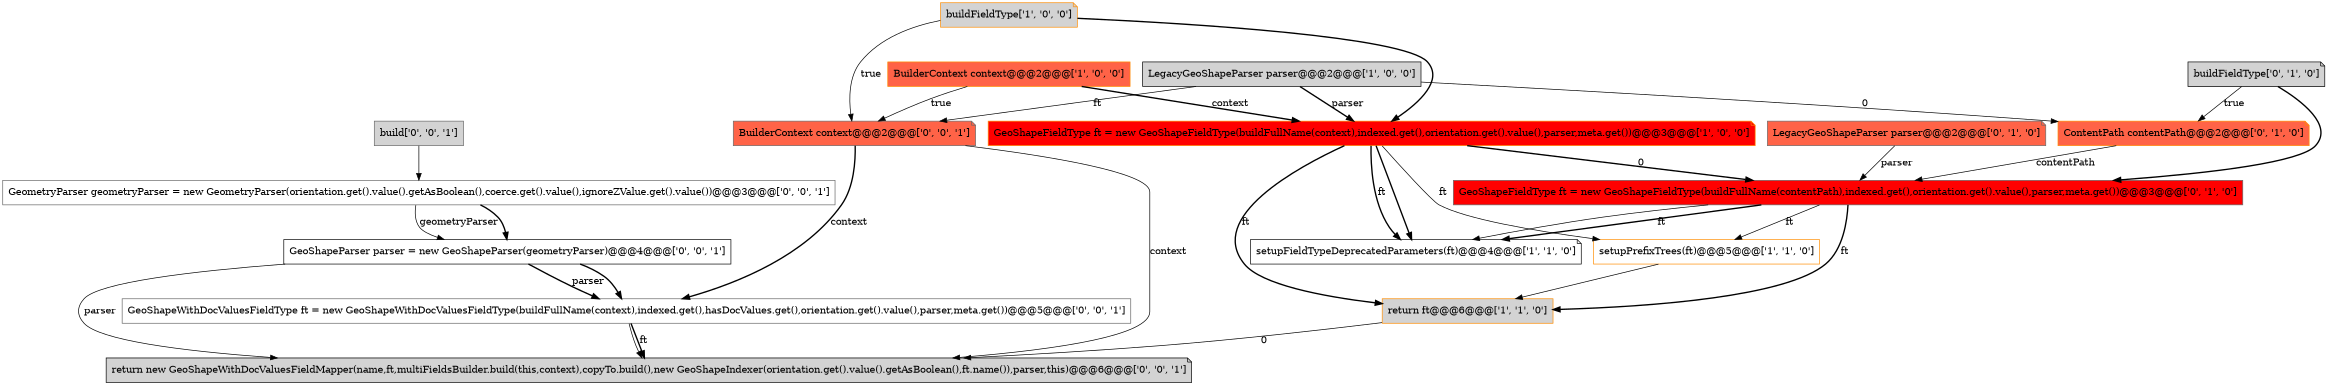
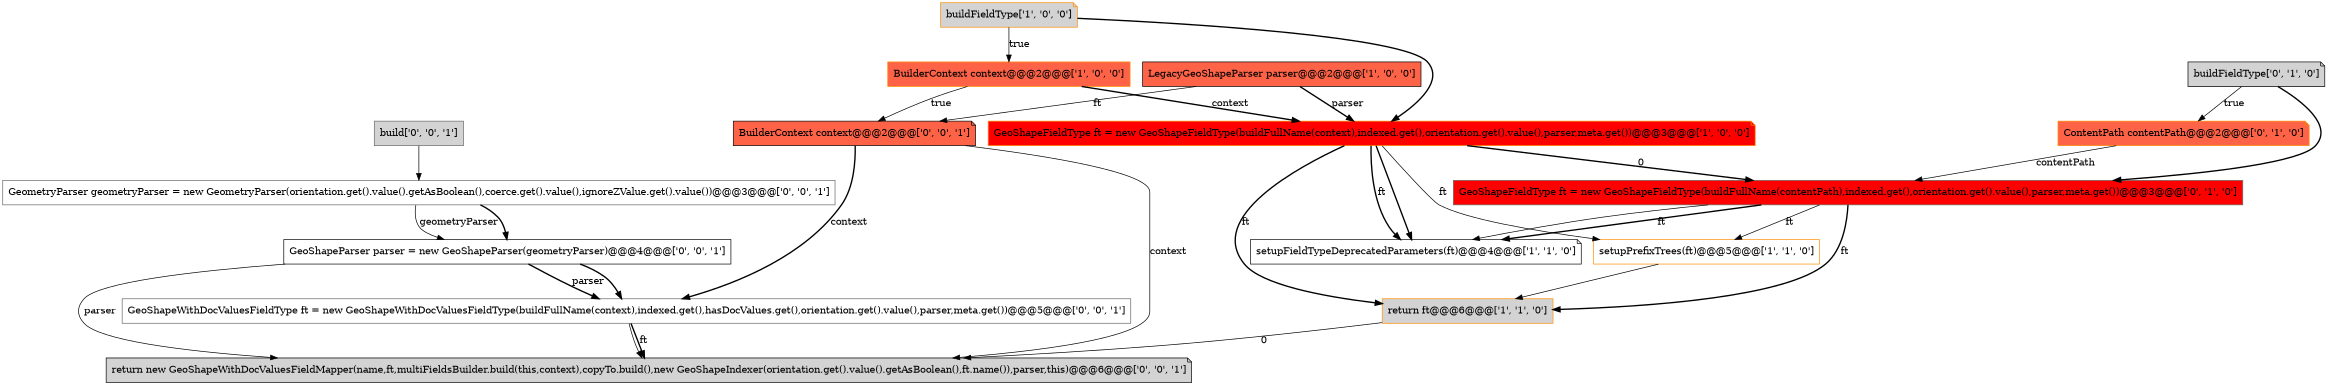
edge "buildFieldType['1', '0', '0']" -> "BuilderContext context@@@2@@@['0', '0', '1']": now "buildFieldType['1', '0', '0']" -> "BuilderContext context@@@2@@@['1', '0', '0']"
node "LegacyGeoShapeParser parser@@@2@@@['1', '0', '0']": fillcolor lightgray -> tomato
edge "LegacyGeoShapeParser parser@@@2@@@['1', '0', '0']" -> "ContentPath contentPath@@@2@@@['0', '1', '0']": removed, label "0"
node "BuilderContext context@@@2@@@['0', '0', '1']": color gray40 -> black
node "LegacyGeoShapeParser parser@@@2@@@['0', '1', '0']": removed
